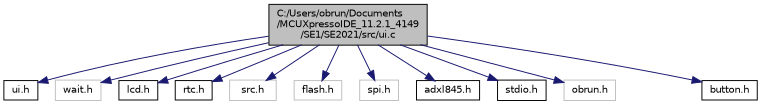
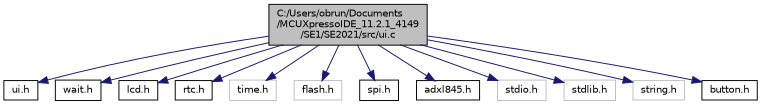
node "wait.h": color grey75 -> black
node "src.h": label "src.h" -> "time.h"
node "spi.h": color grey75 -> black
node "stdio.h": color black -> grey75
node "obrun.h": label "obrun.h" -> "stdlib.h"
node "string.h": added
